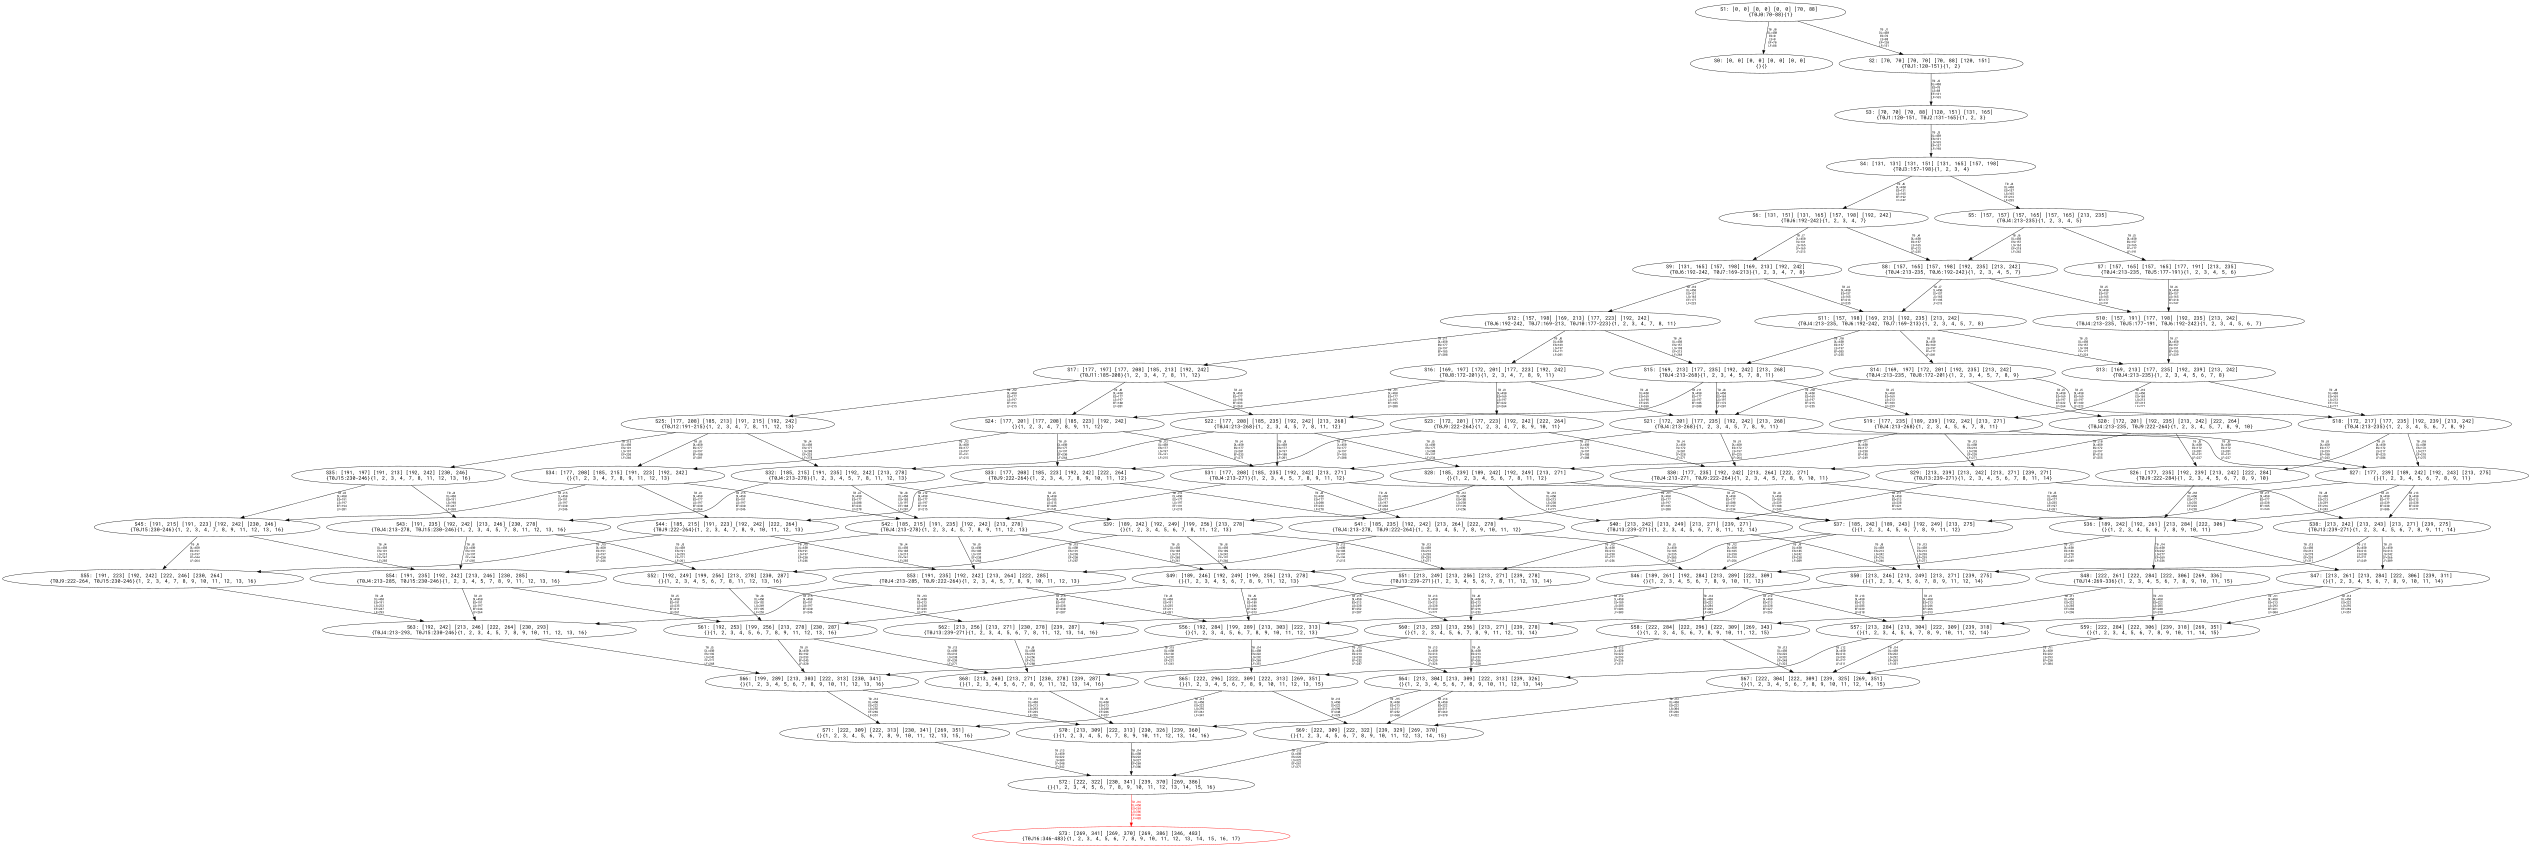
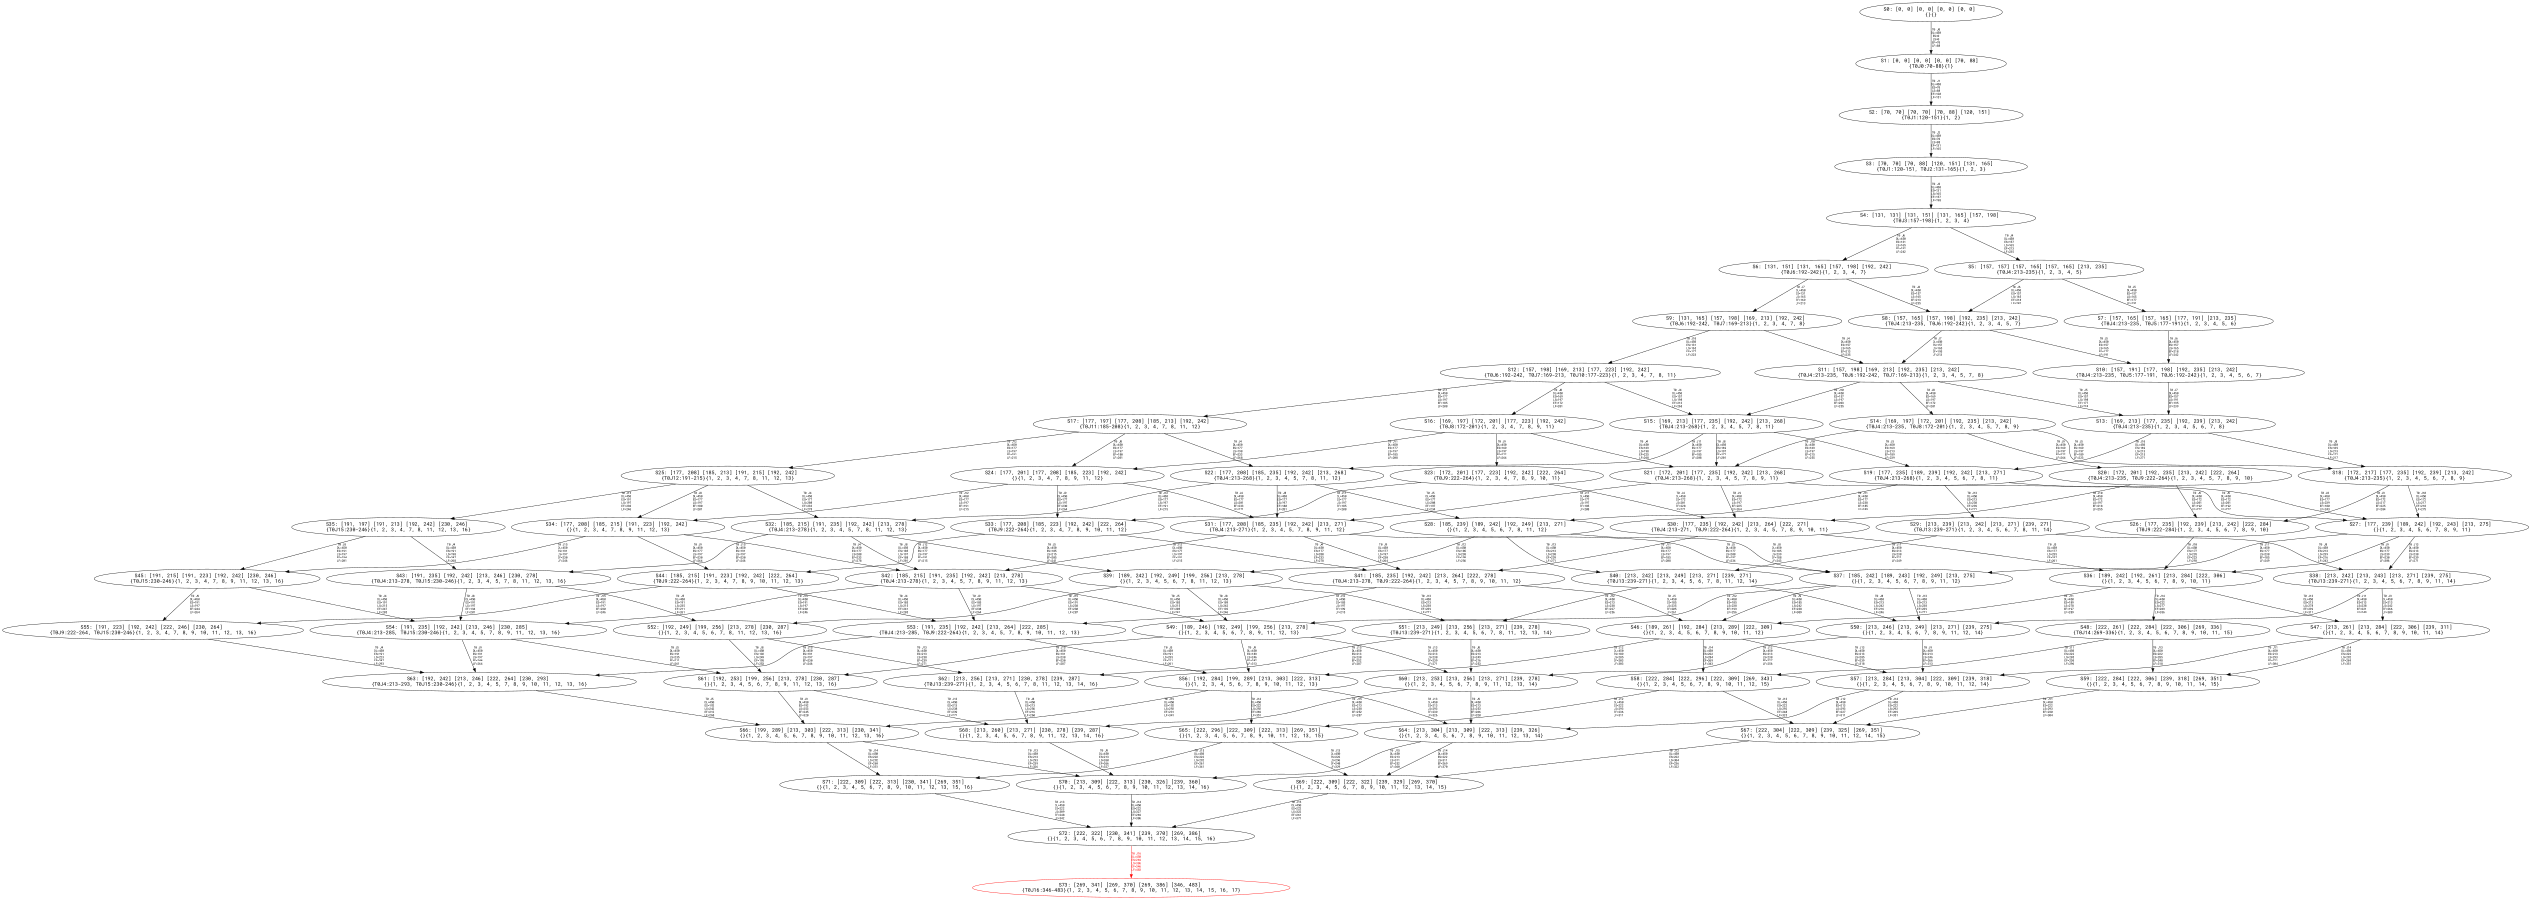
edge "S1: [0, 0] [0, 0] [0, 0] [70, 88] {T0J0:70-88}{1}" -> "S0: [0, 0] [0, 0] [0, 0] [0, 0] {}{}": reversed
